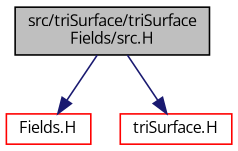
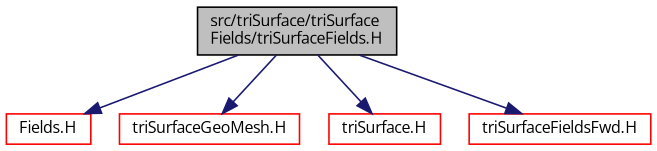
node "src/triSurface/triSurface Fields/src.H": label "src/triSurface/triSurface Fields/src.H" -> "src/triSurface/triSurface Fields/triSurfaceFields.H"
node "triSurfaceGeoMesh.H": added
node "triSurfaceFieldsFwd.H": added
